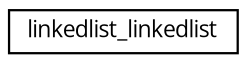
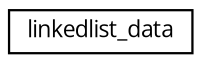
node "linkedlist_linkedlist": label "linkedlist_linkedlist" -> "linkedlist_data"
